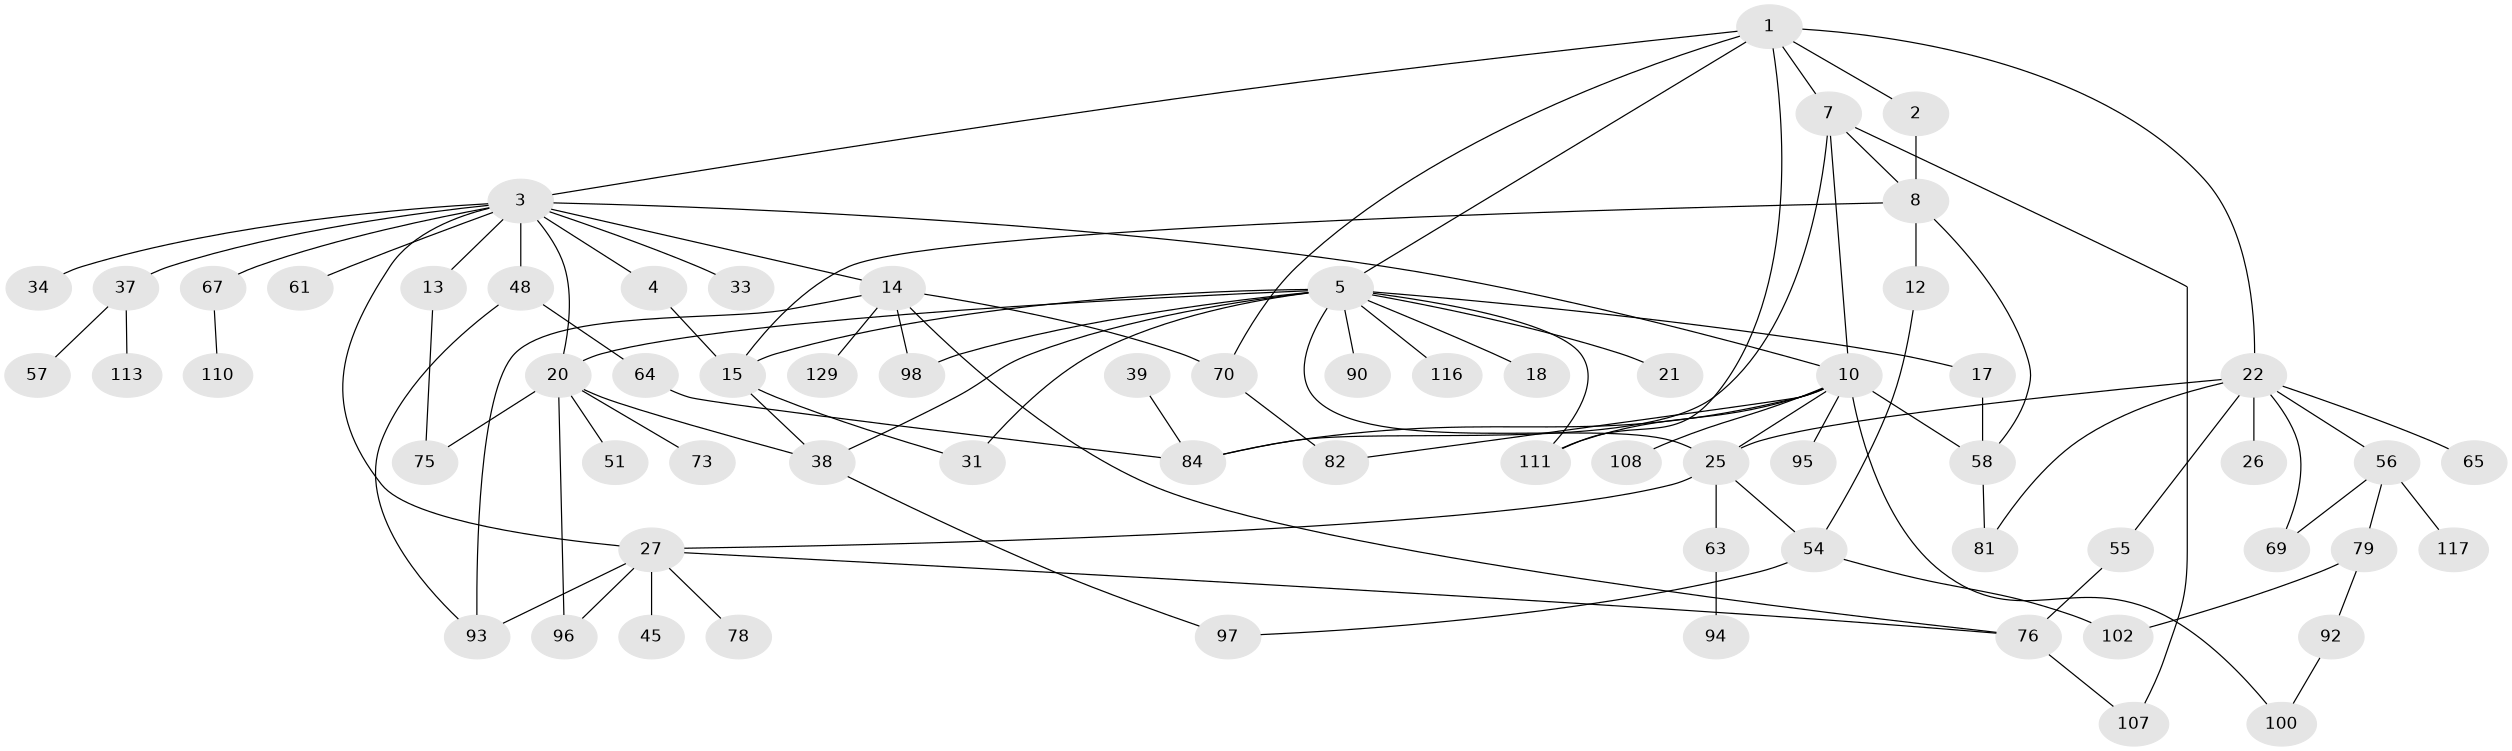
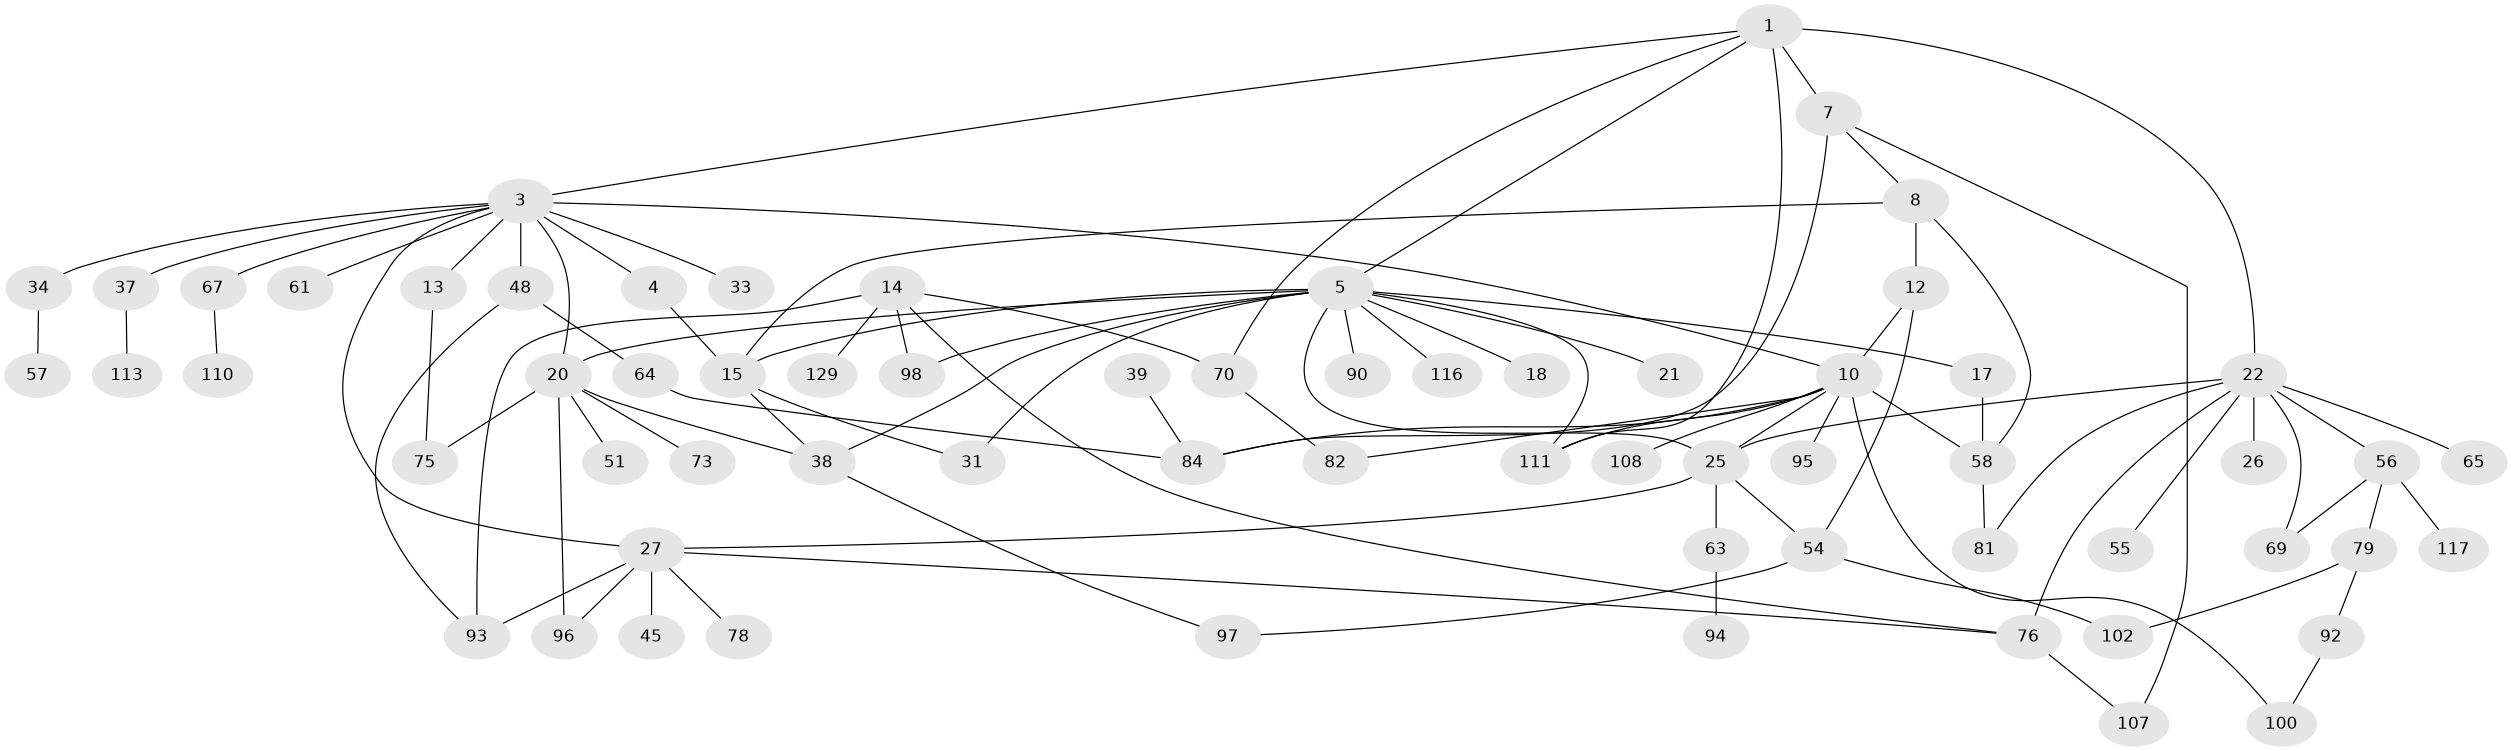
node "2": removed
edge "3" -- "14": removed
edge "7" -- "10": now "12" -- "10"
edge "37" -- "57": now "34" -- "57"
edge "55" -- "76": now "22" -- "76"
